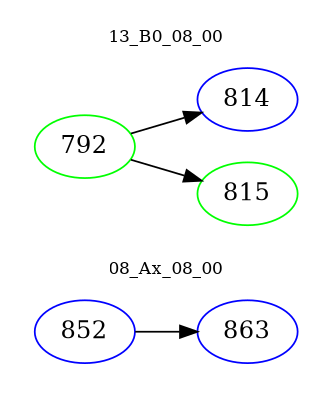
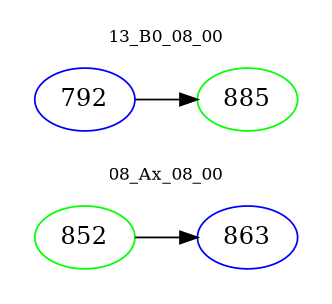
node "814": removed
node "792": color green -> blue
node "815": label "815" -> "885"
node "852": color blue -> green
